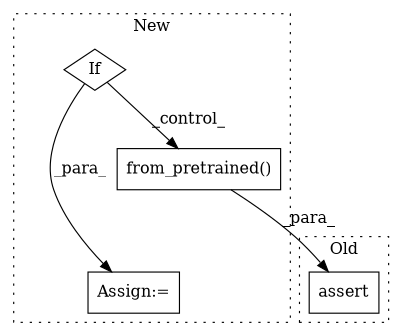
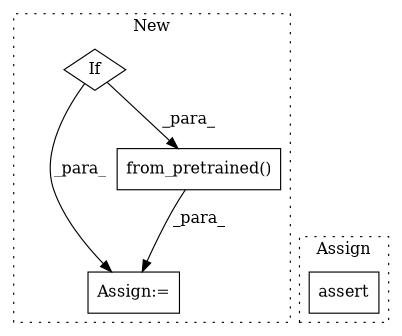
edge "If" -> "from_pretrained()": label "_control_" -> "_para_"
edge "from_pretrained()" -> "assert": now "from_pretrained()" -> "Assign:="
cluster "Old": label "Old" -> "Assign"
